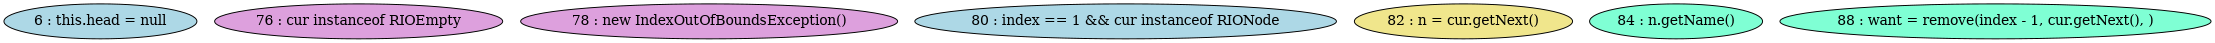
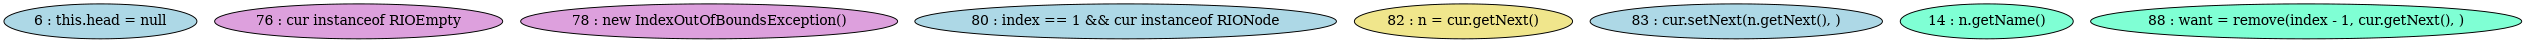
node "84 : n.getName()": label "84 : n.getName()" -> "14 : n.getName()"
node "83 : cur.setNext(n.getNext(), )": added
